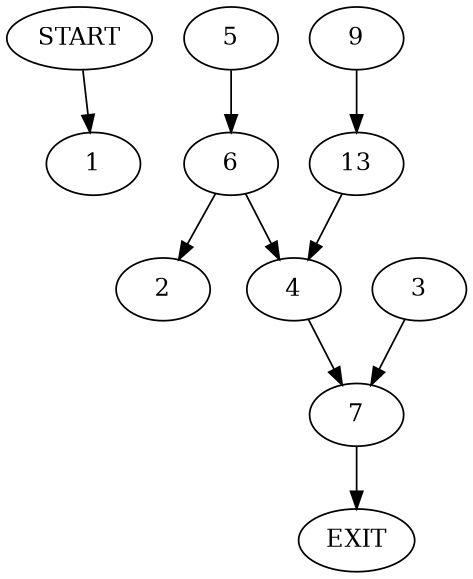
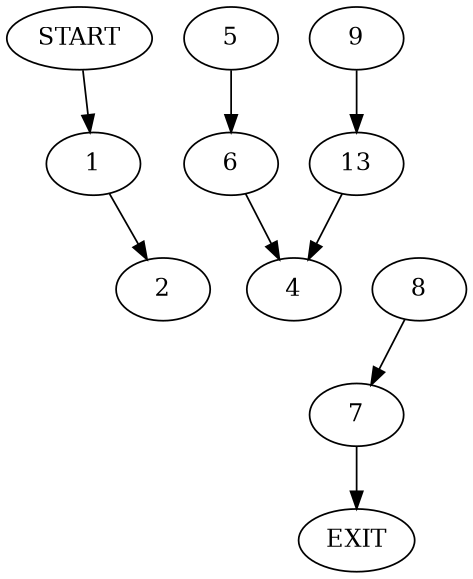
edge "6" -> "2": now "1" -> "2"
node "3": label "3" -> "8"
edge "4" -> "7": removed
